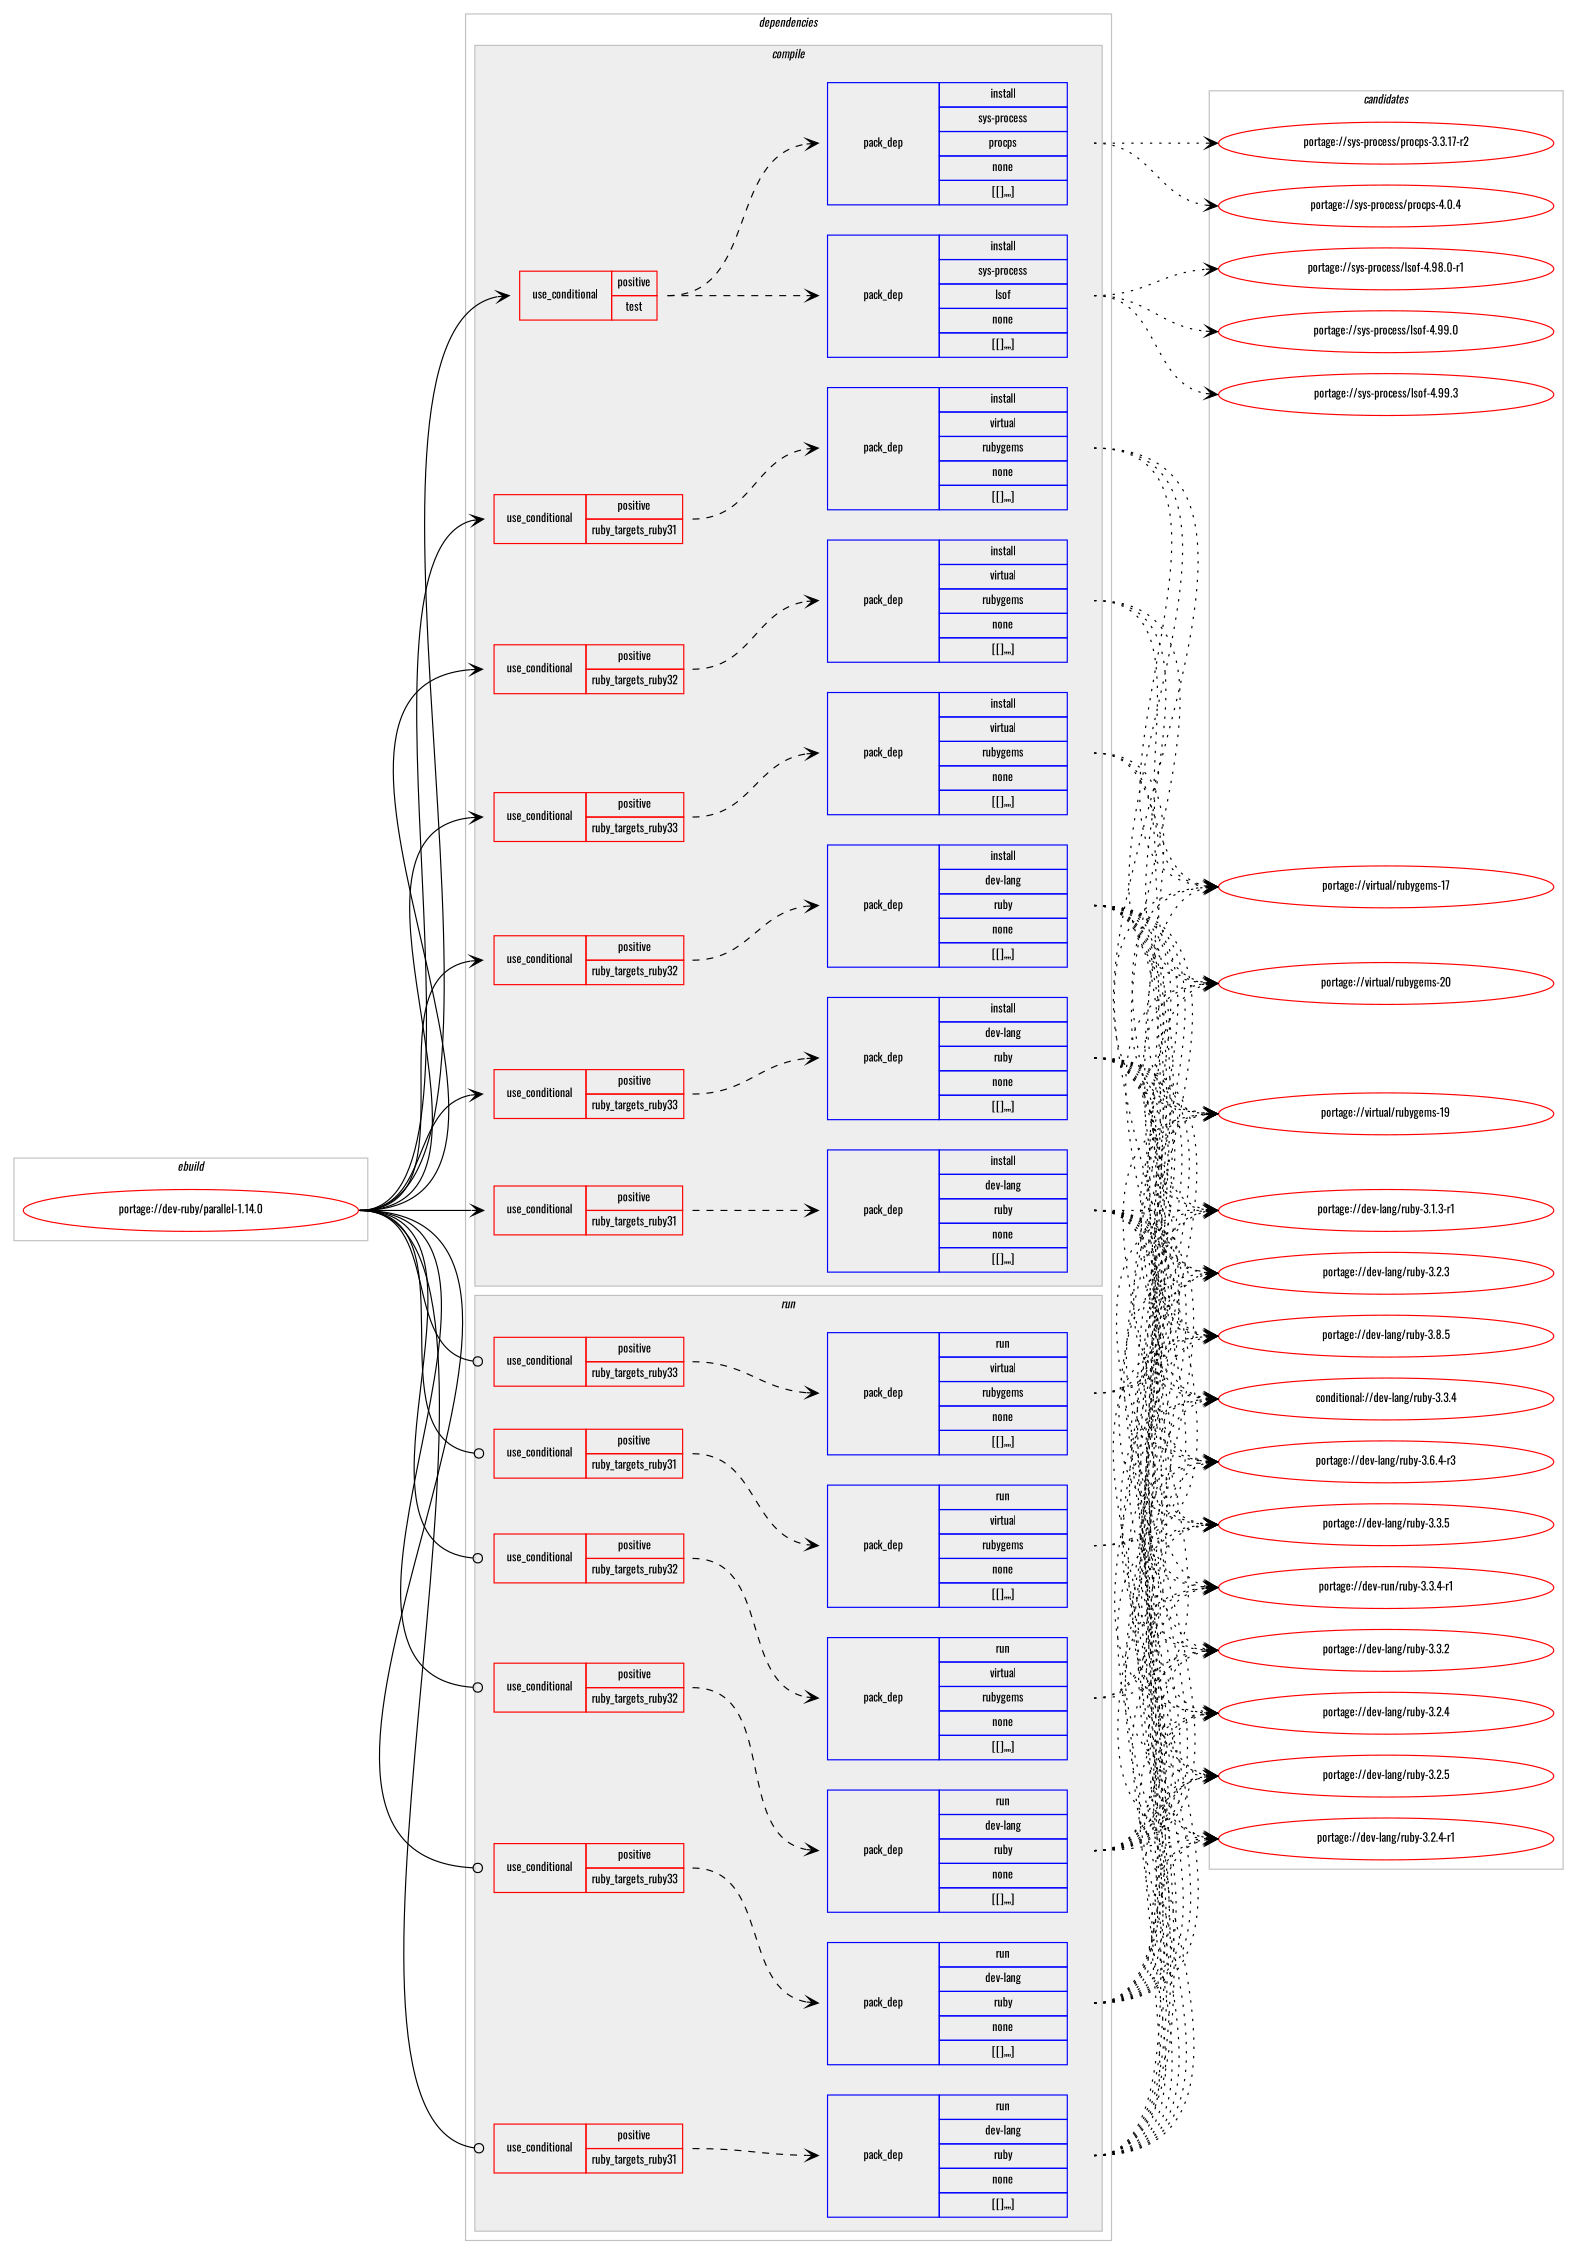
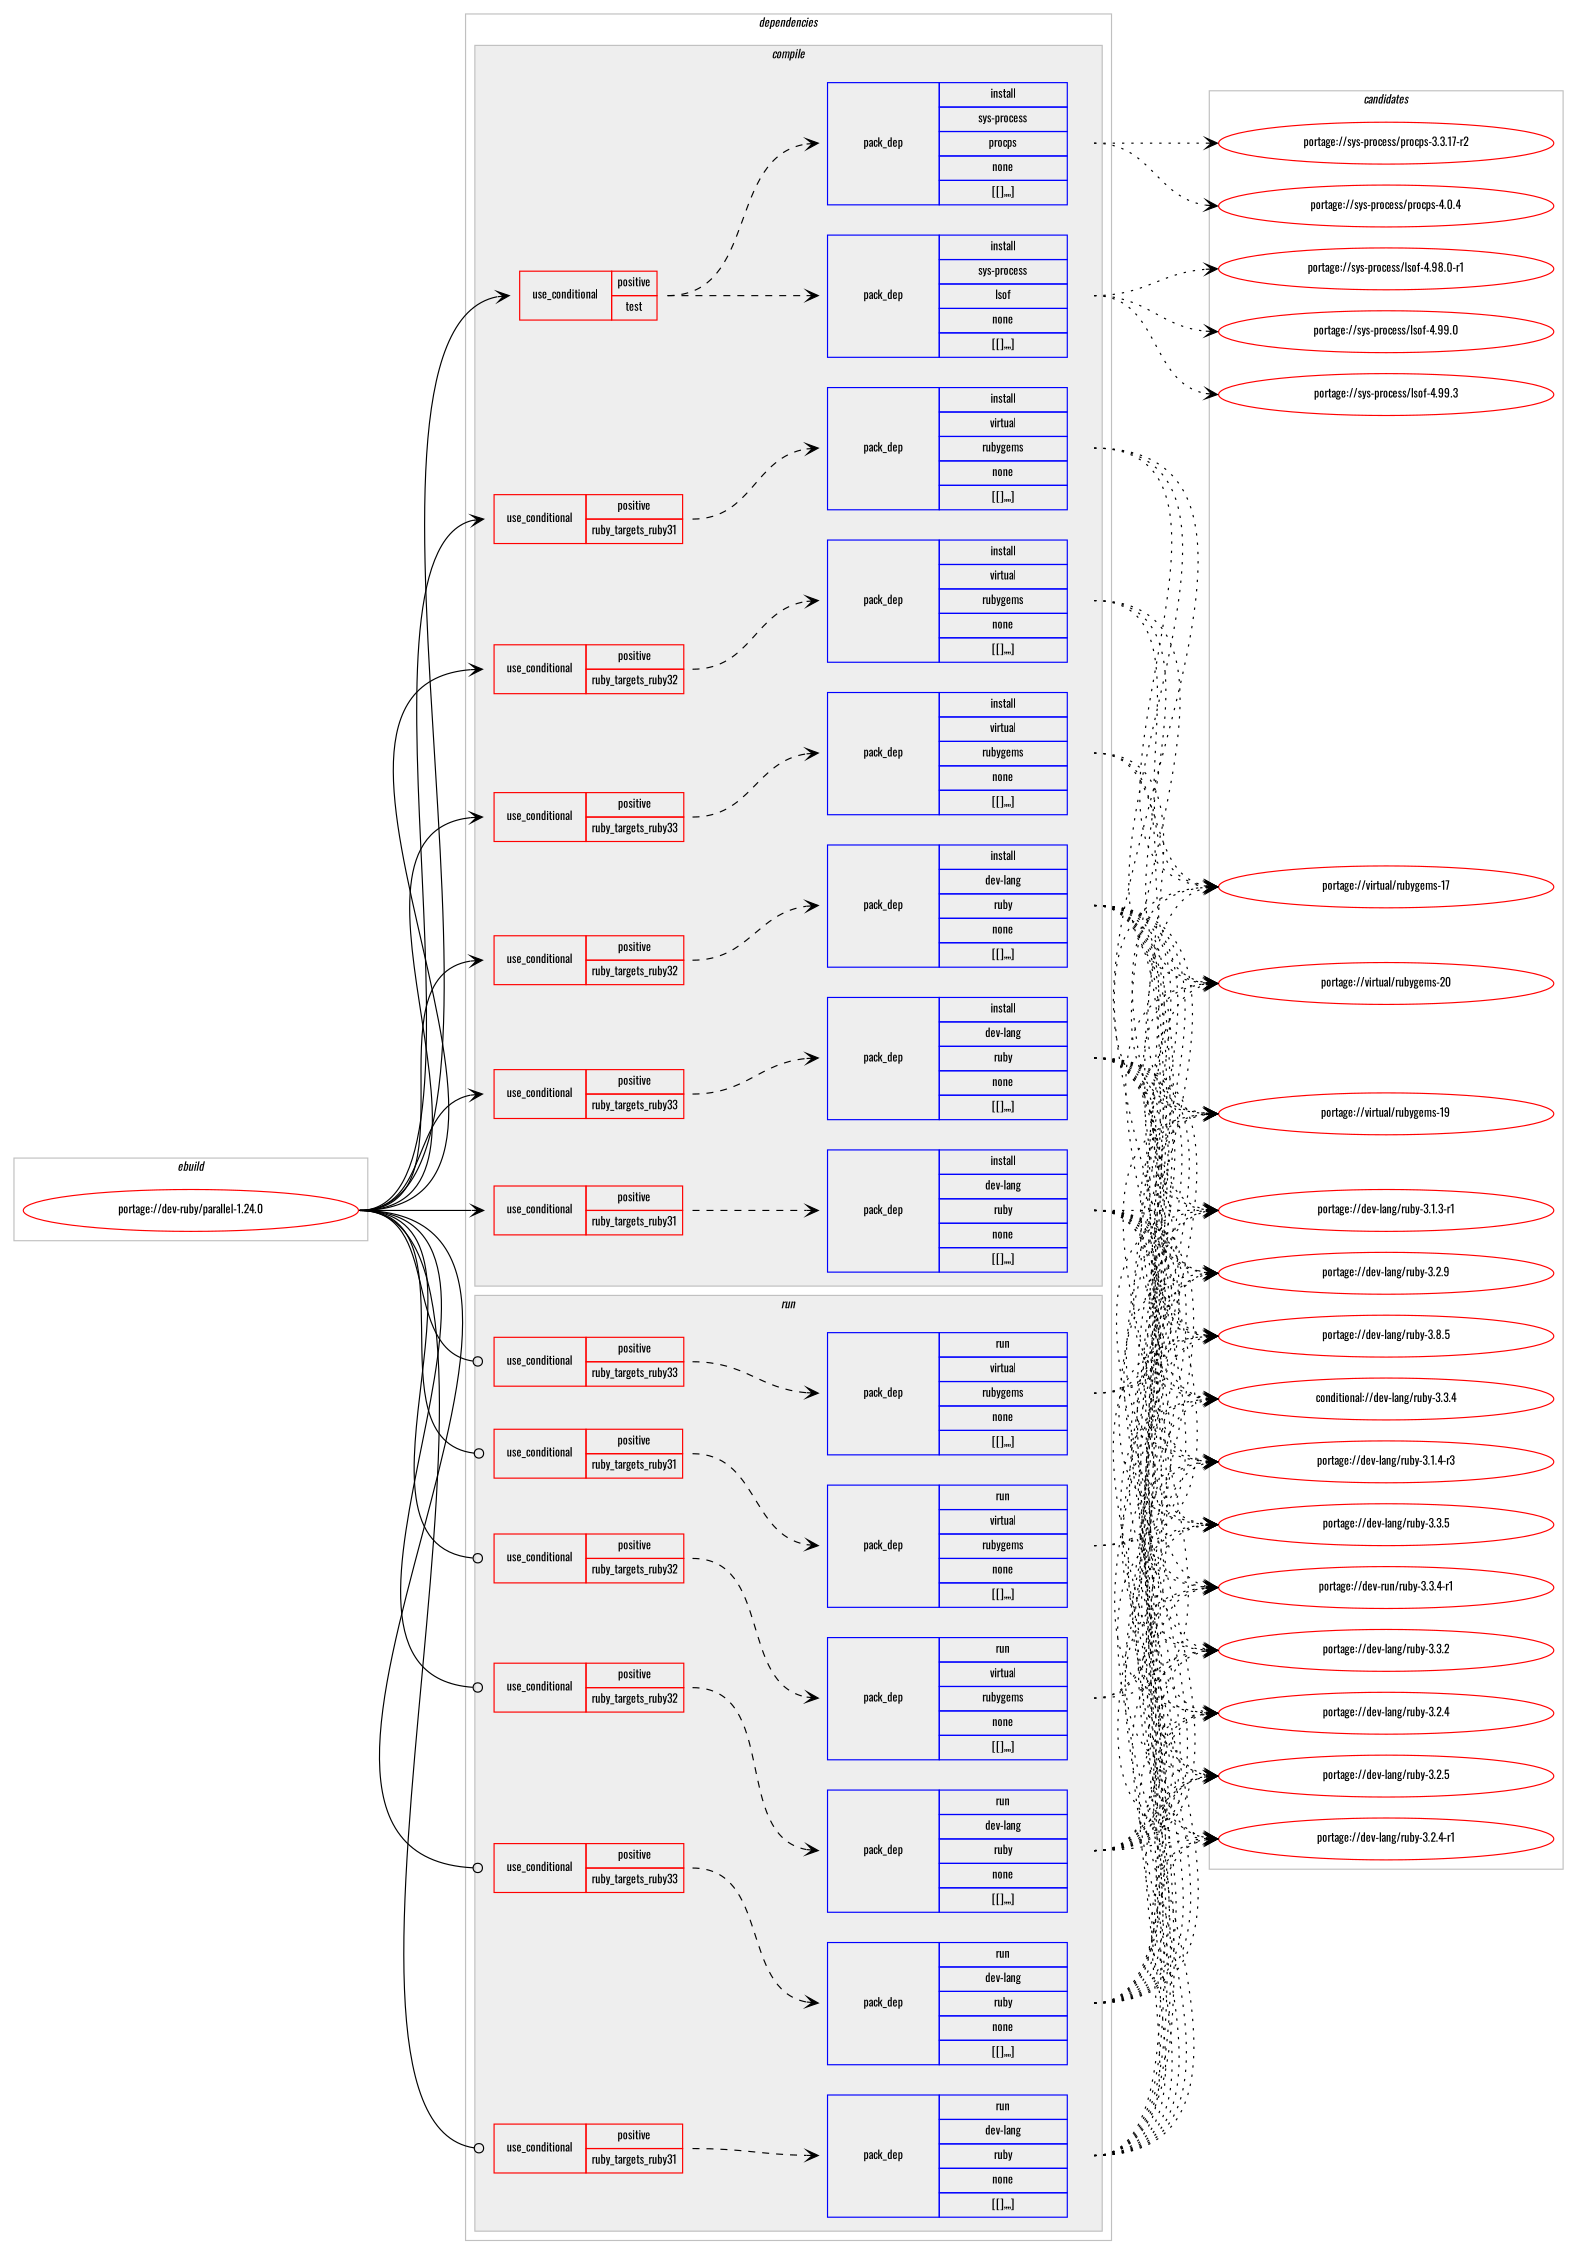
node "portage://dev-ruby/parallel-1.14.0": label "portage://dev-ruby/parallel-1.14.0" -> "portage://dev-ruby/parallel-1.24.0"
node "portage://dev-lang/ruby-3.2.3": label "portage://dev-lang/ruby-3.2.3" -> "portage://dev-lang/ruby-3.2.9"
node "portage://dev-lang/ruby-3.6.4-r3": label "portage://dev-lang/ruby-3.6.4-r3" -> "portage://dev-lang/ruby-3.1.4-r3"
